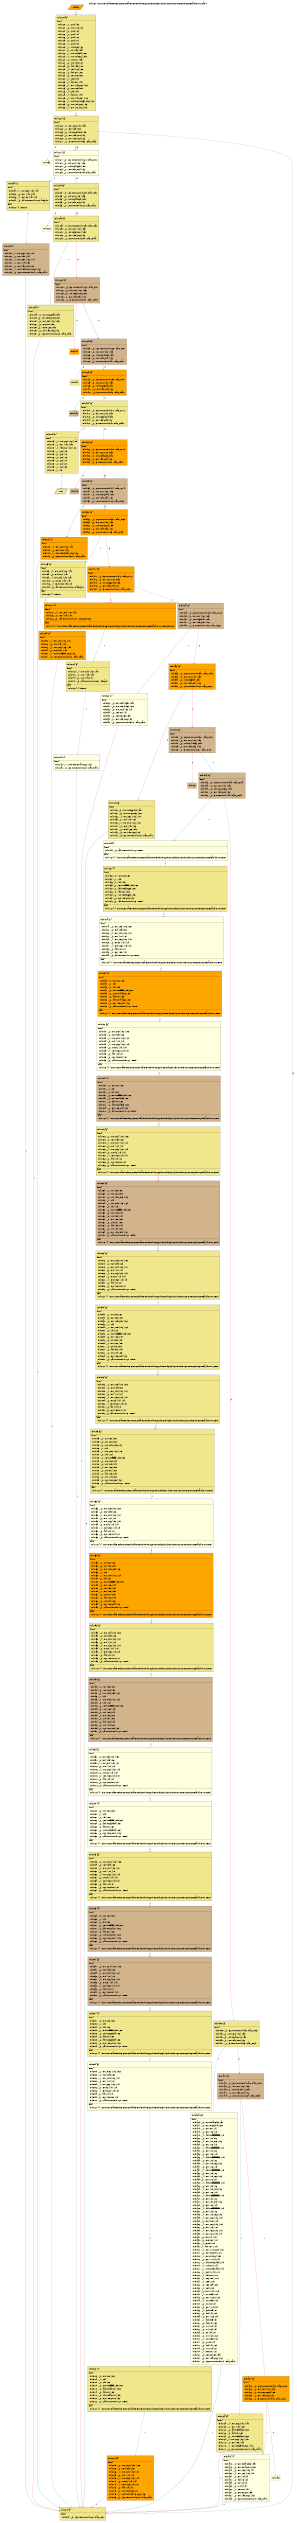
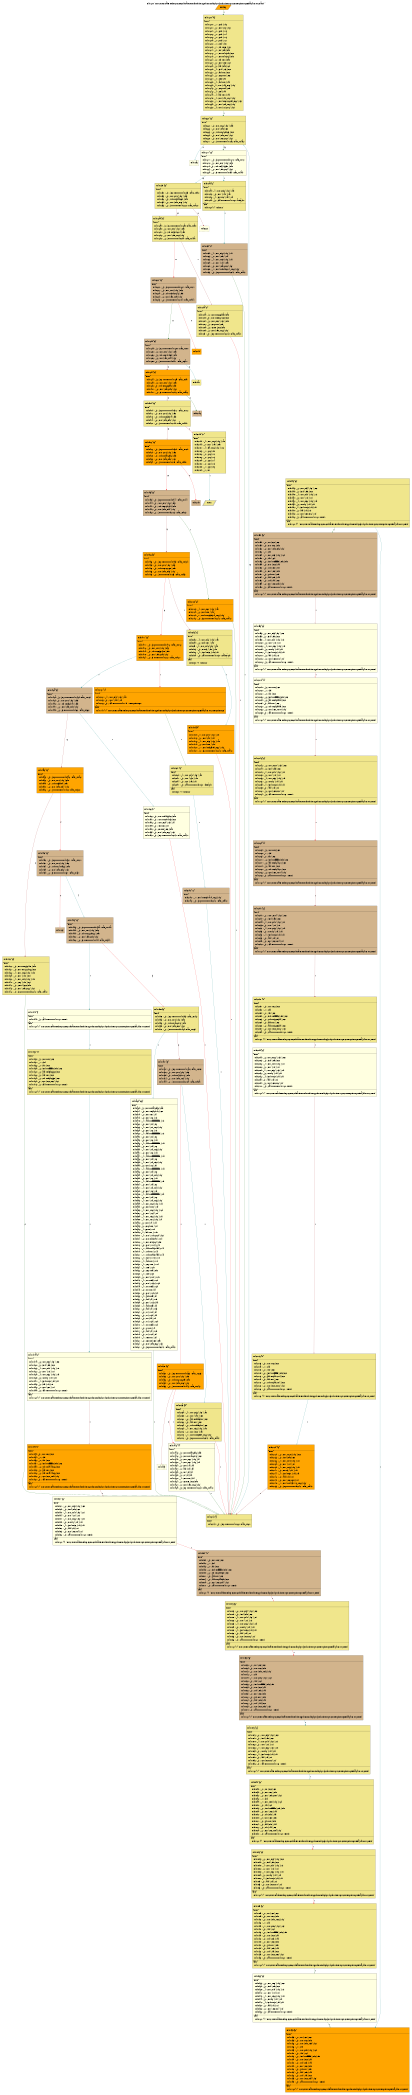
node "0x40219c [12]": fillcolor lightyellow -> tan
edge "0x401f5b [58]" -> "0x401f95 [38]": reversed
